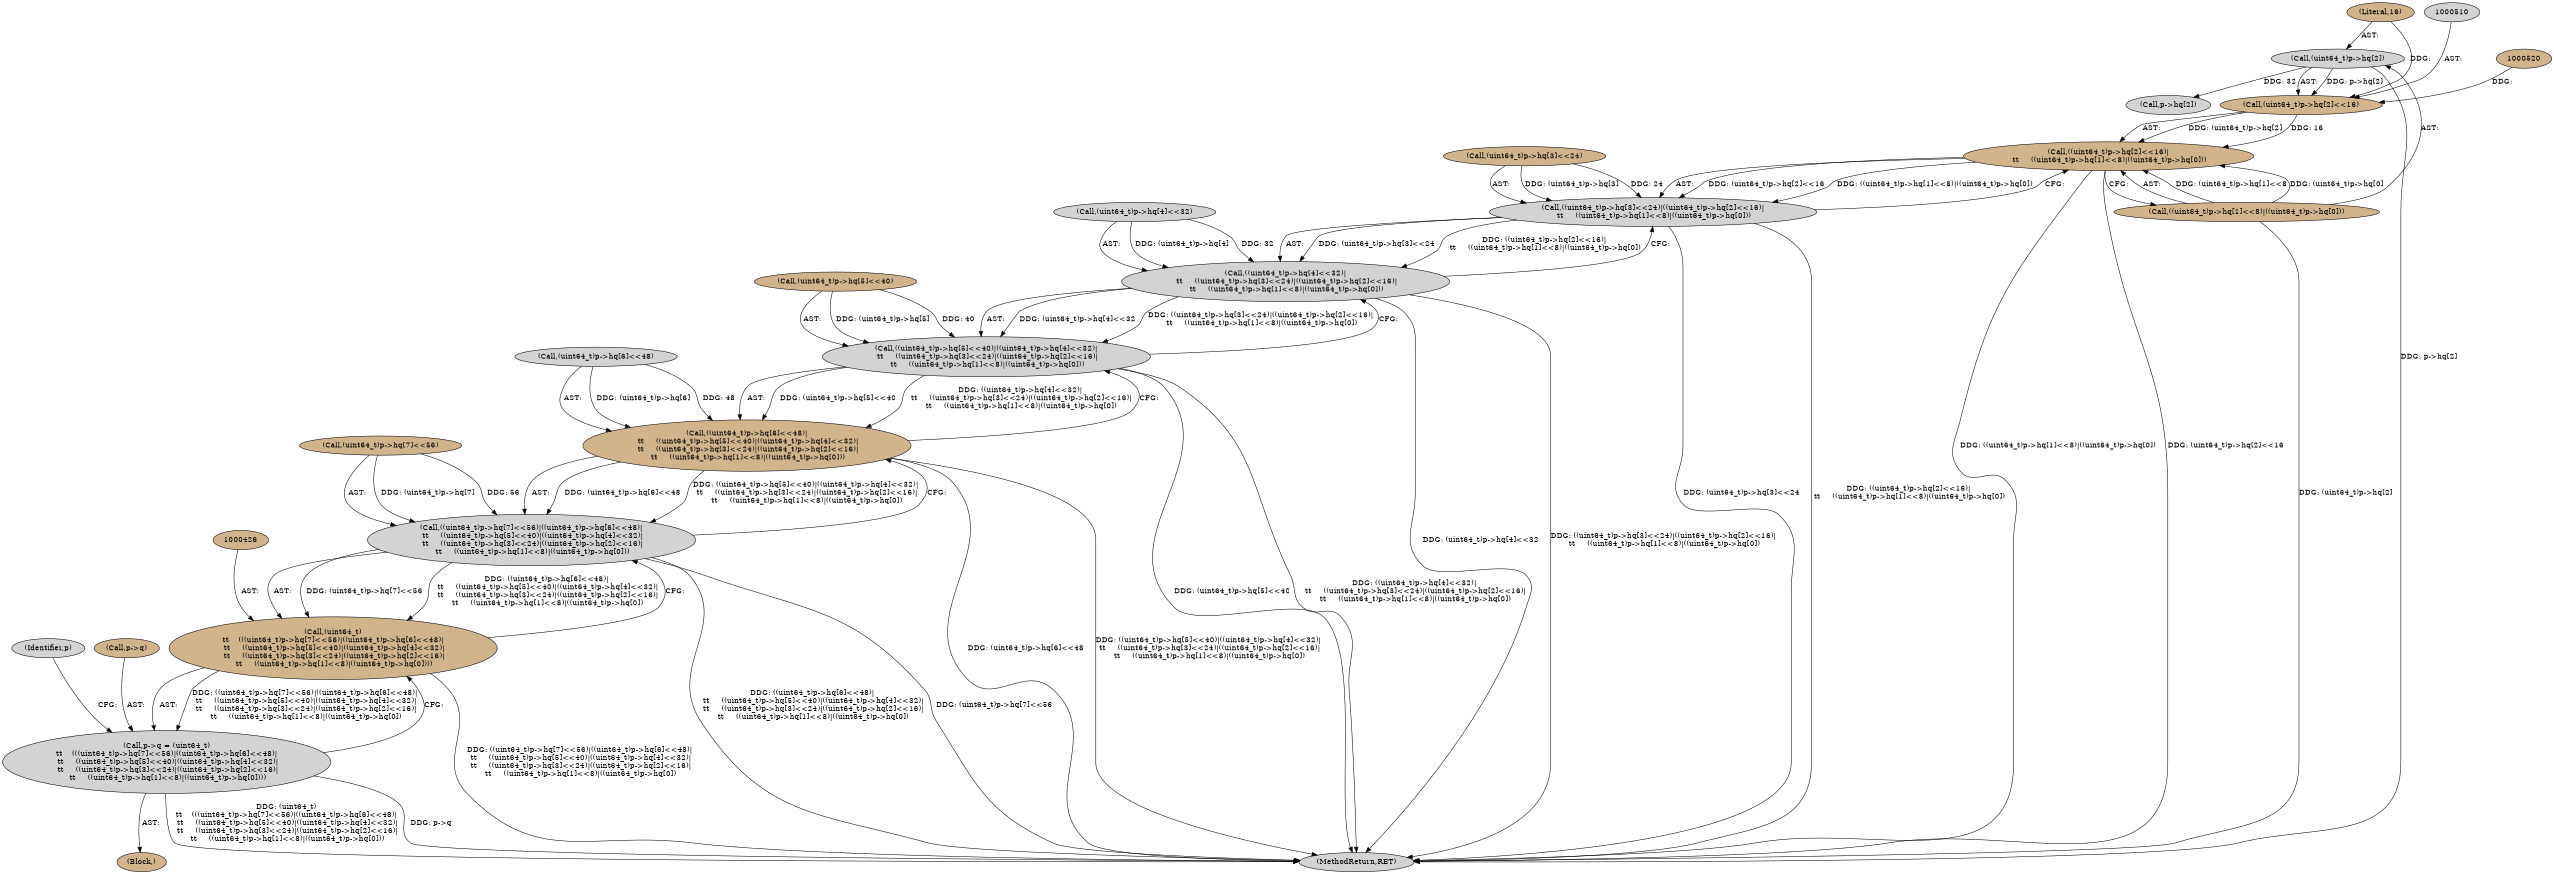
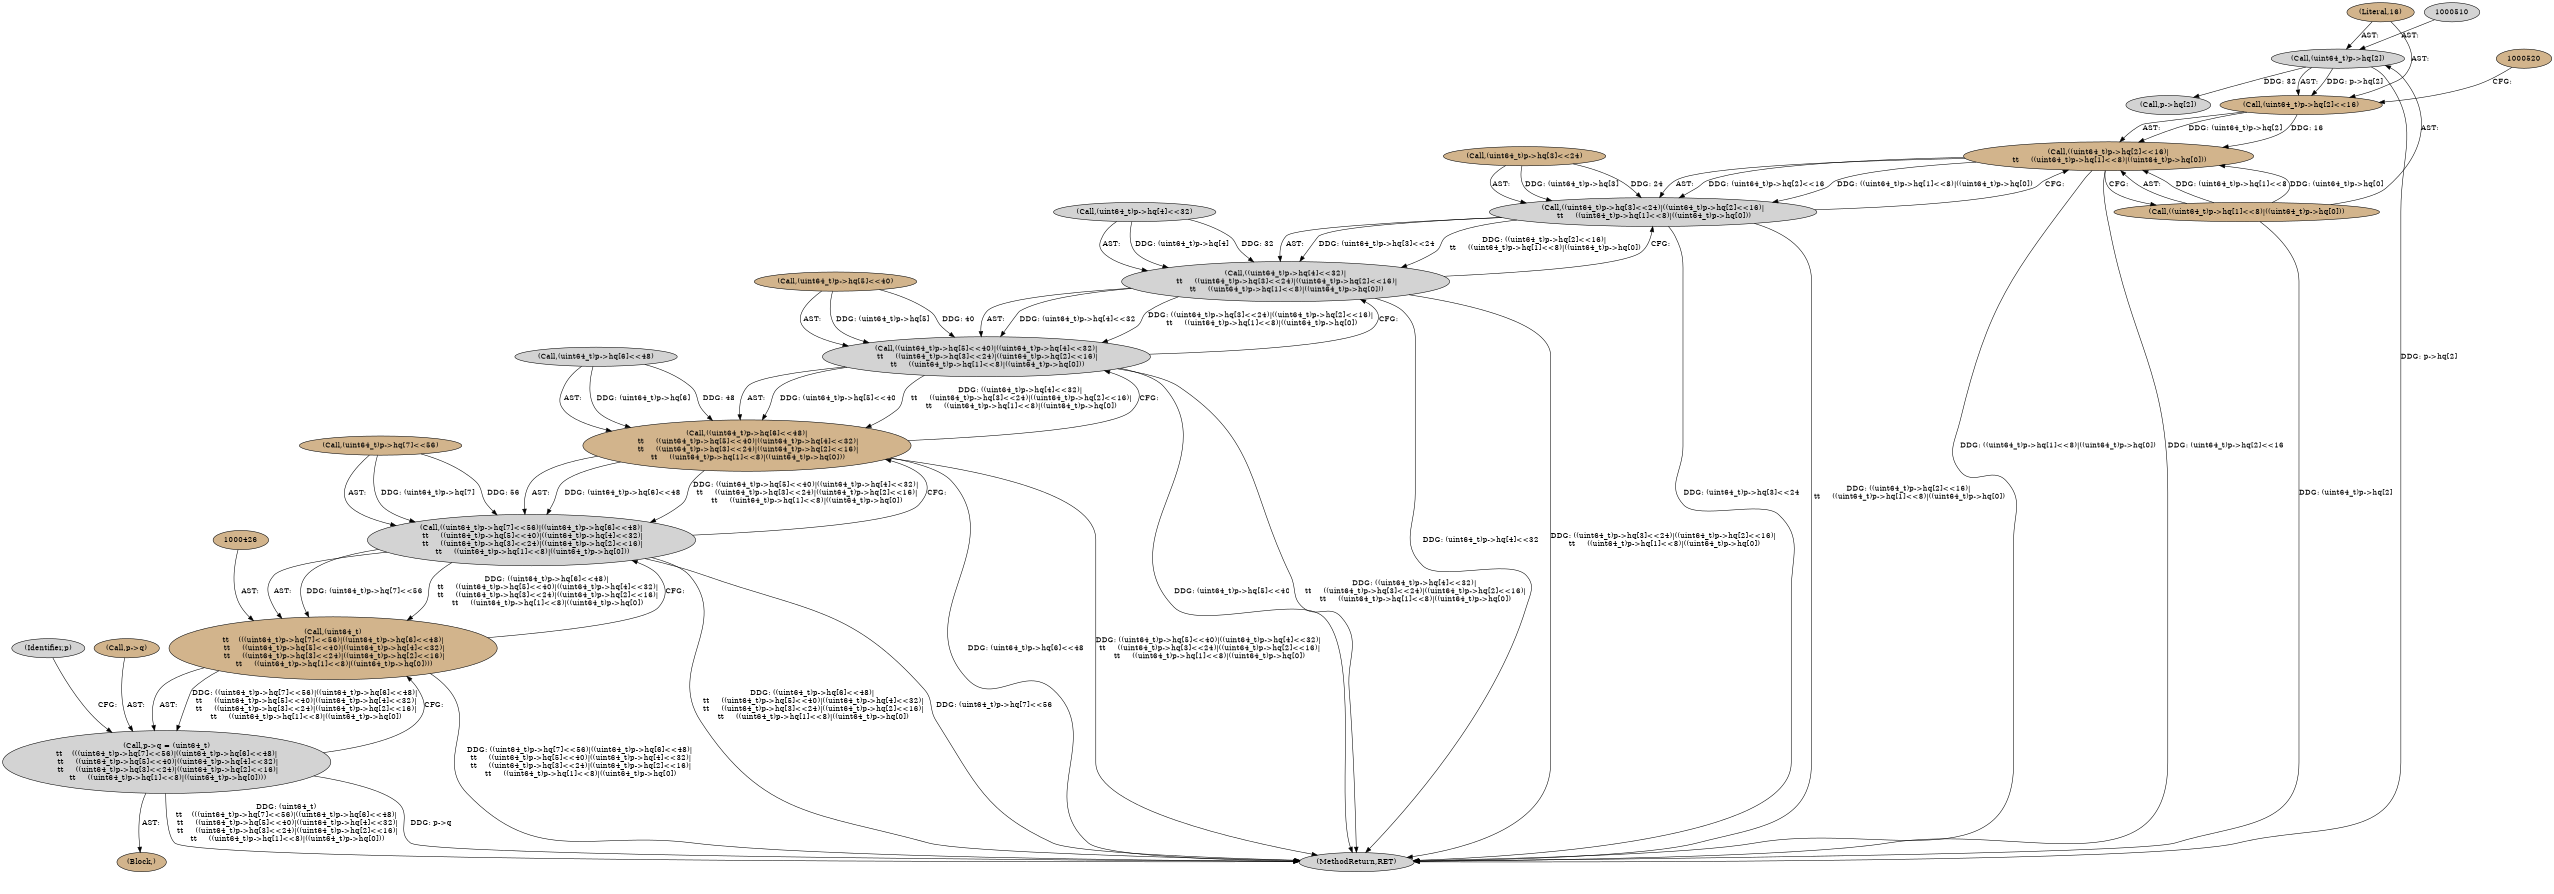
edge "(Literal,16)" -> "(Call,(uint64_t)p->hq[2]<<16)": label "DDG: " -> "AST: "
edge "1000510" -> "(Call,(uint64_t)p->hq[2]<<16)": now "1000510" -> "(Call,(uint64_t)p->hq[2])"
edge "1000520" -> "(Call,(uint64_t)p->hq[2]<<16)": label "DDG: " -> "CFG: "
